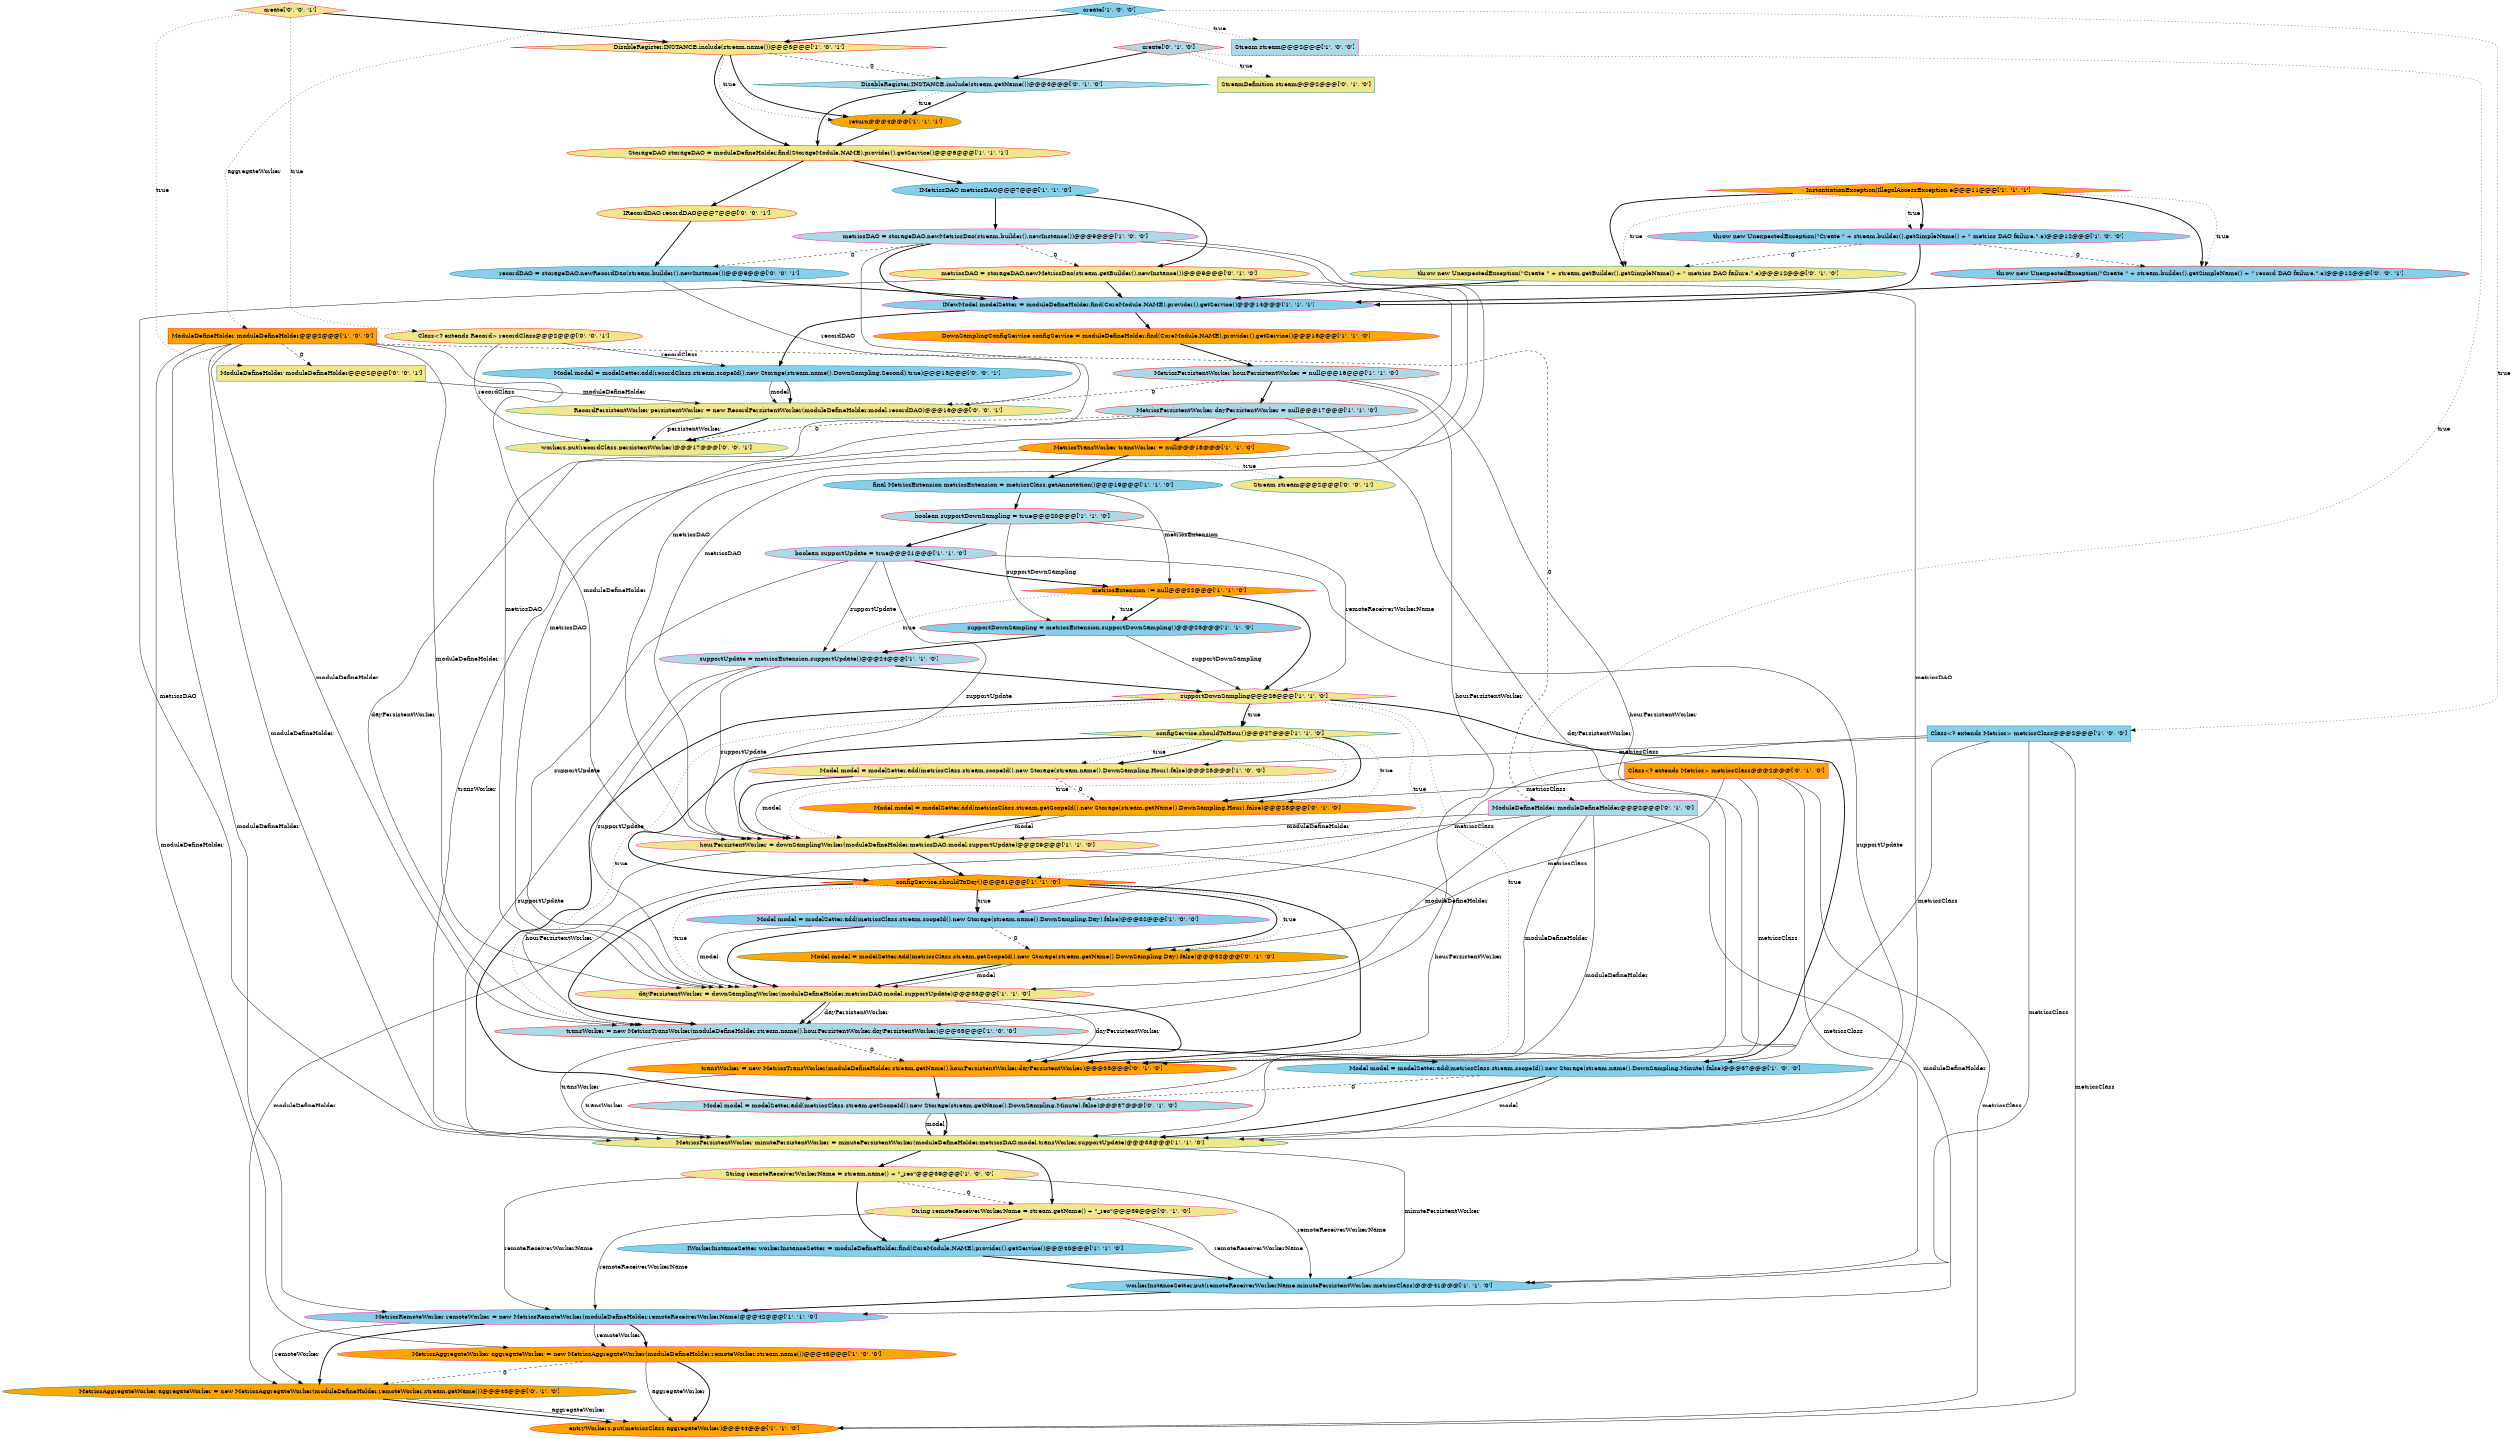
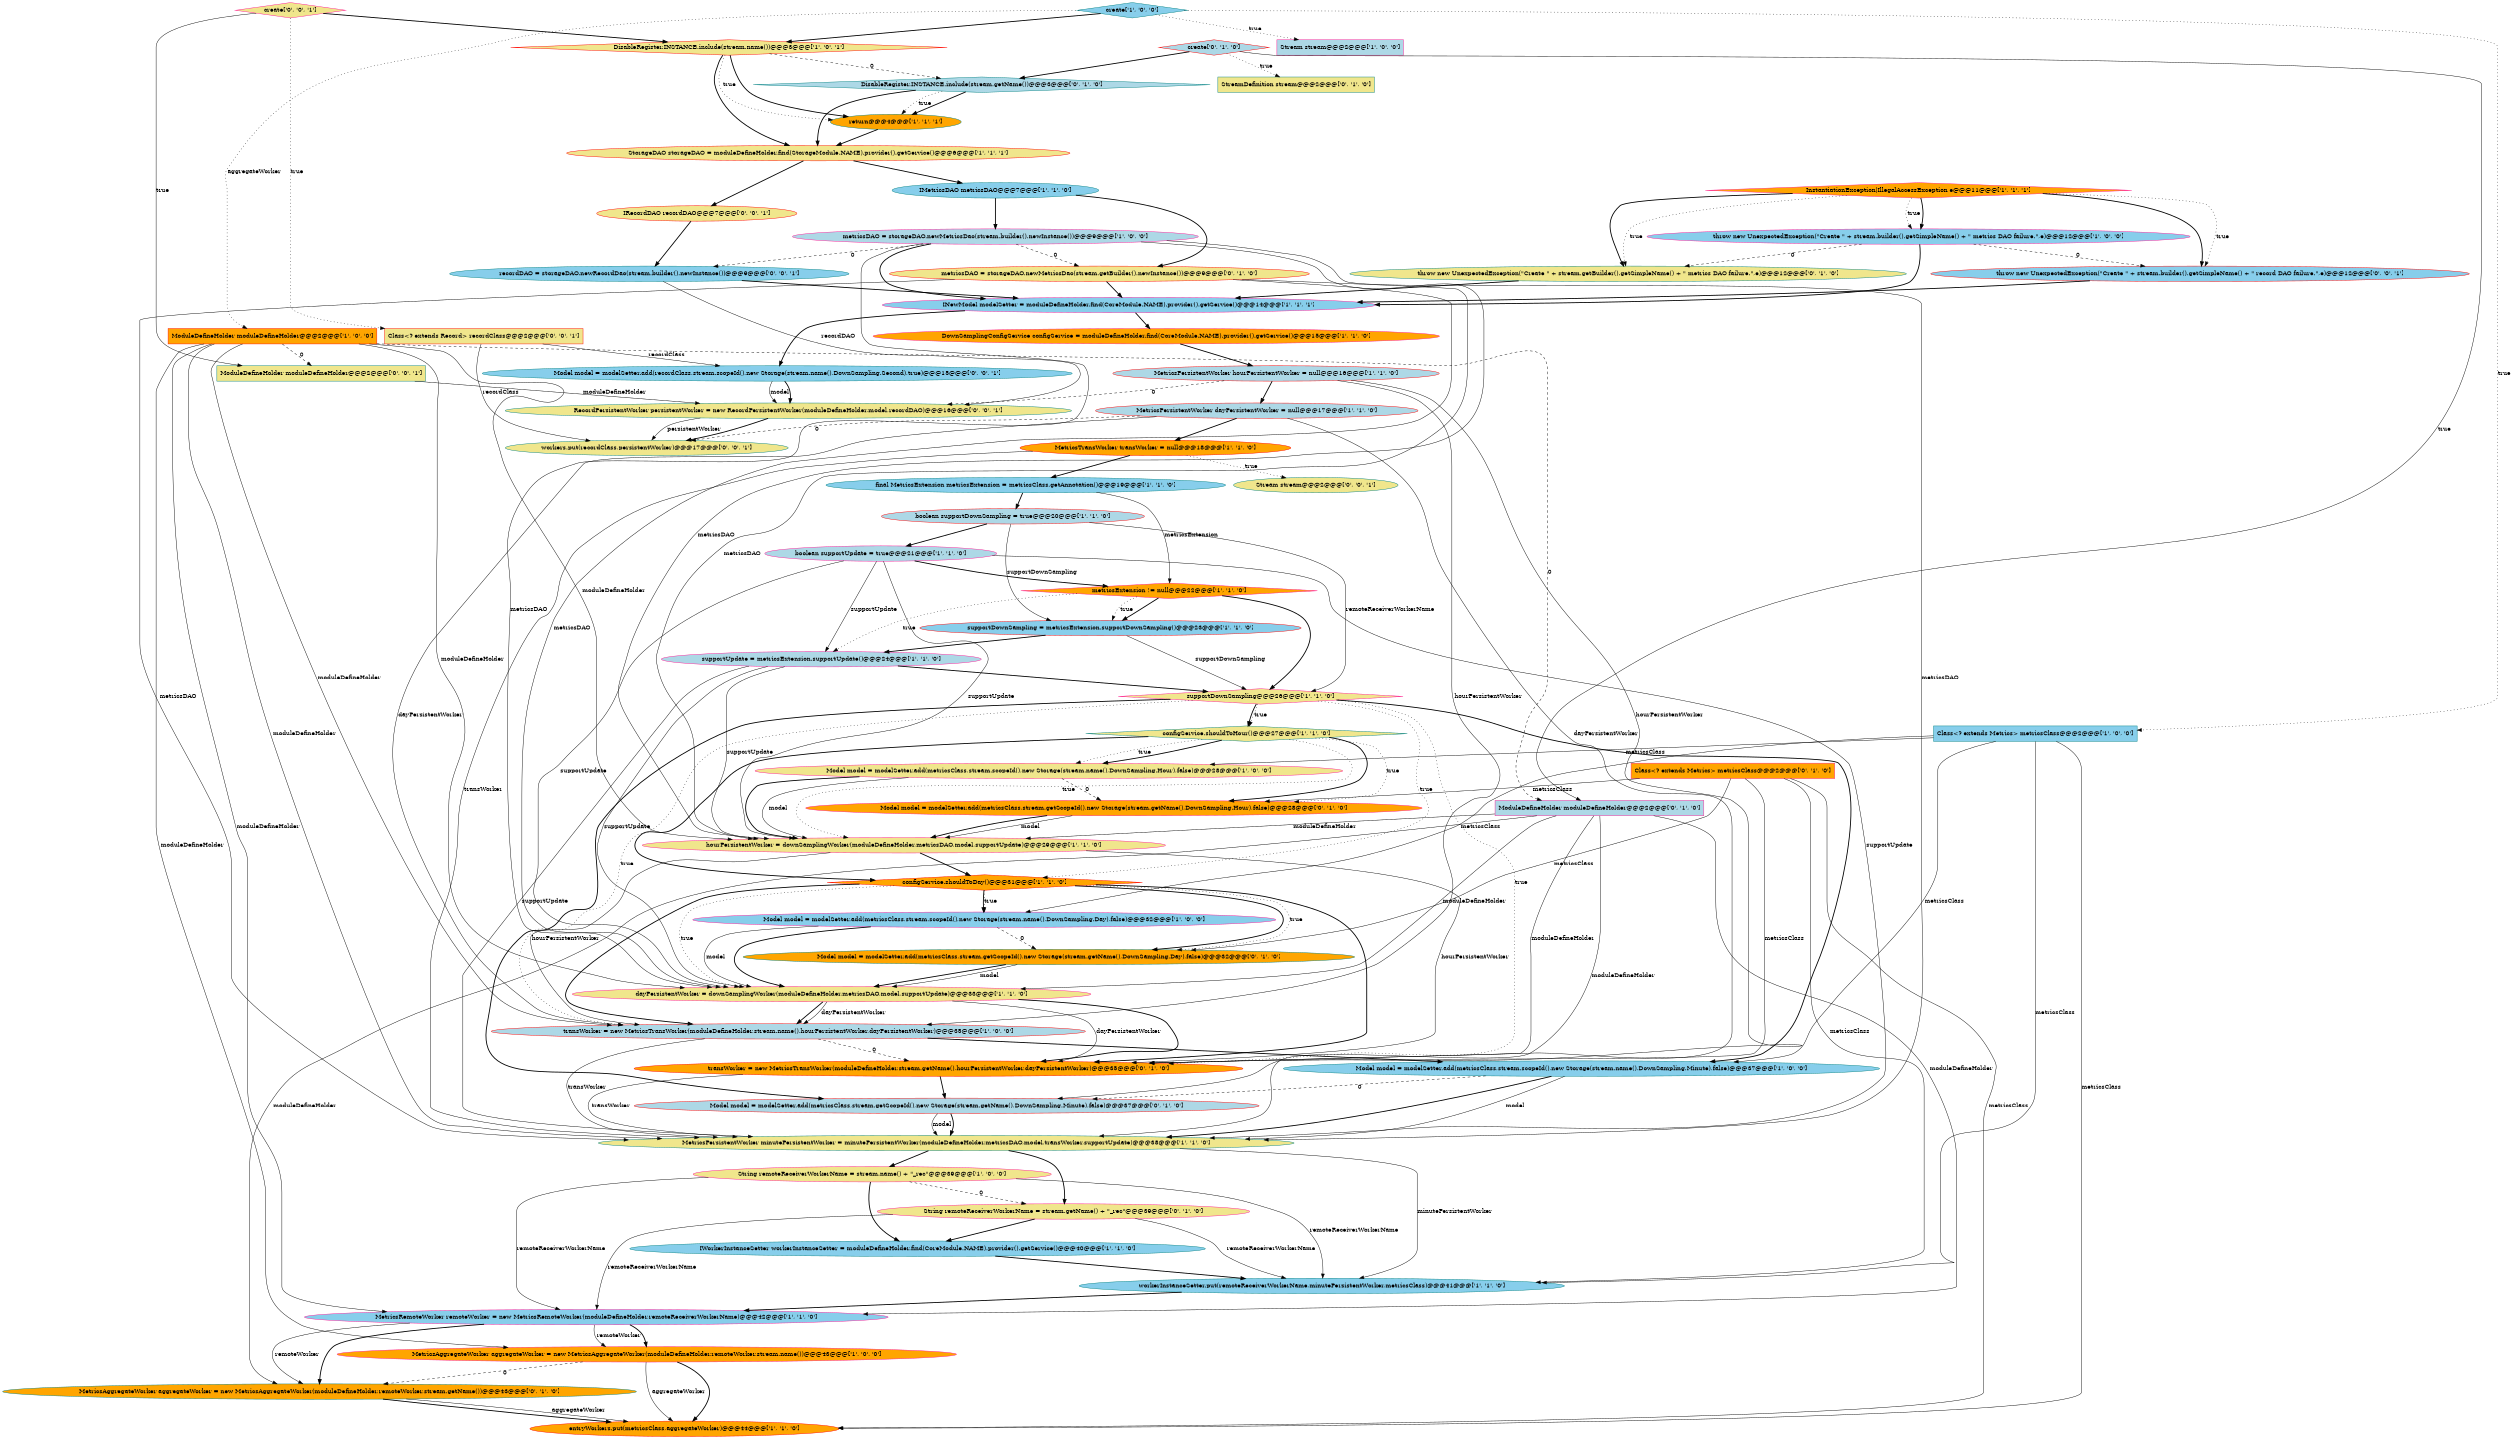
edge "create['0', '1', '0']" -> "ModuleDefineHolder moduleDefineHolder@@@2@@@['0', '1', '0']": style dotted -> solid
edge "create['0', '0', '1']" -> "ModuleDefineHolder moduleDefineHolder@@@2@@@['0', '0', '1']": style dotted -> solid
node "Class<? extends Record> recordClass@@@2@@@['0', '0', '1']": shape ellipse -> box
